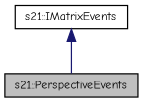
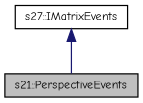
node "s21::IMatrixEvents": label "s21::IMatrixEvents" -> "s27::IMatrixEvents"
